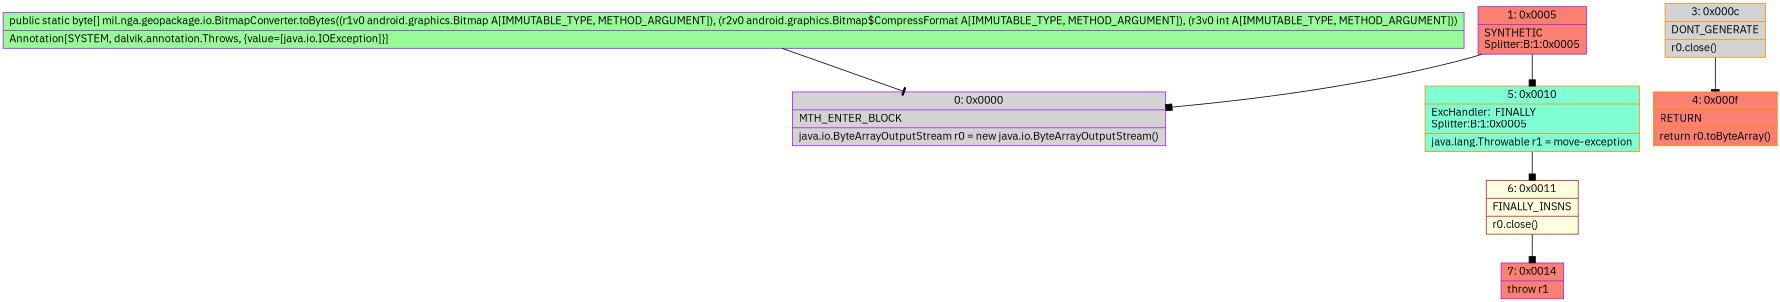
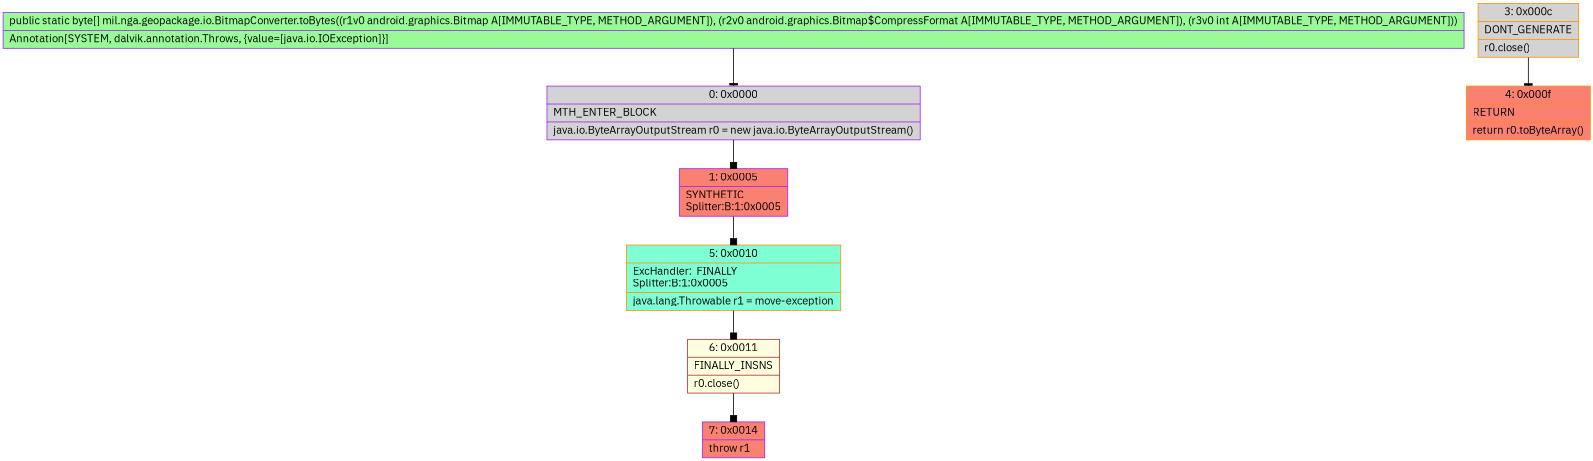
edge "1: 0x0005" -> "0: 0x0000": reversed
